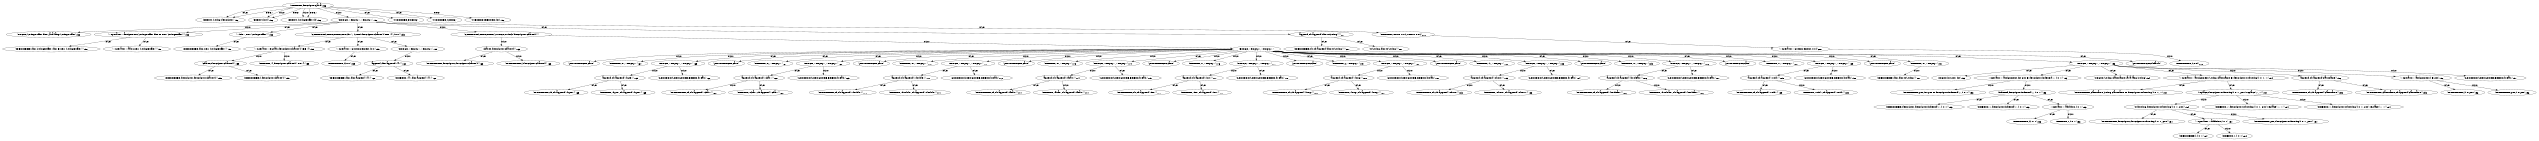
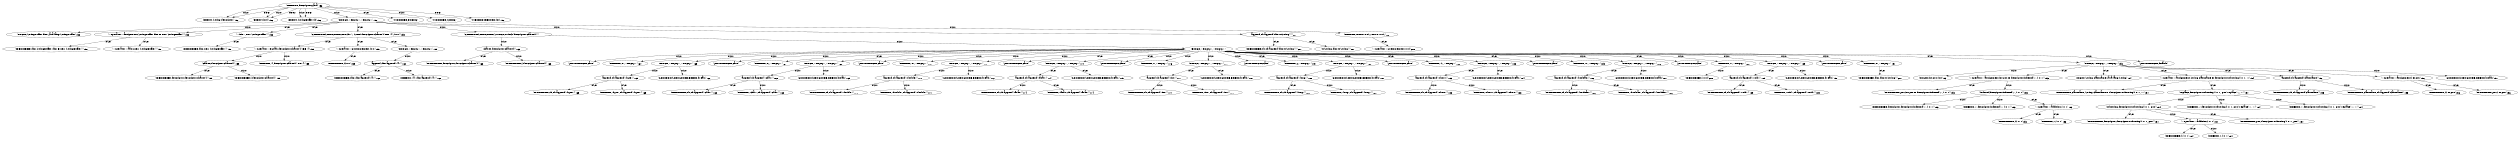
edge "(<operator>.preIncrement,++i)" -> "(IDENTIFIER,i,++i)": now "(LITERAL,'V',<empty>)" -> "(IDENTIFIER,i,++i)"
node "(LITERAL,'F',<empty>)": removed
